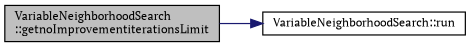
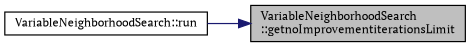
edge "VariableNeighborhoodSearch ::getnoImprovementiterationsLimit" -> "VariableNeighborhoodSearch::run": reversed
